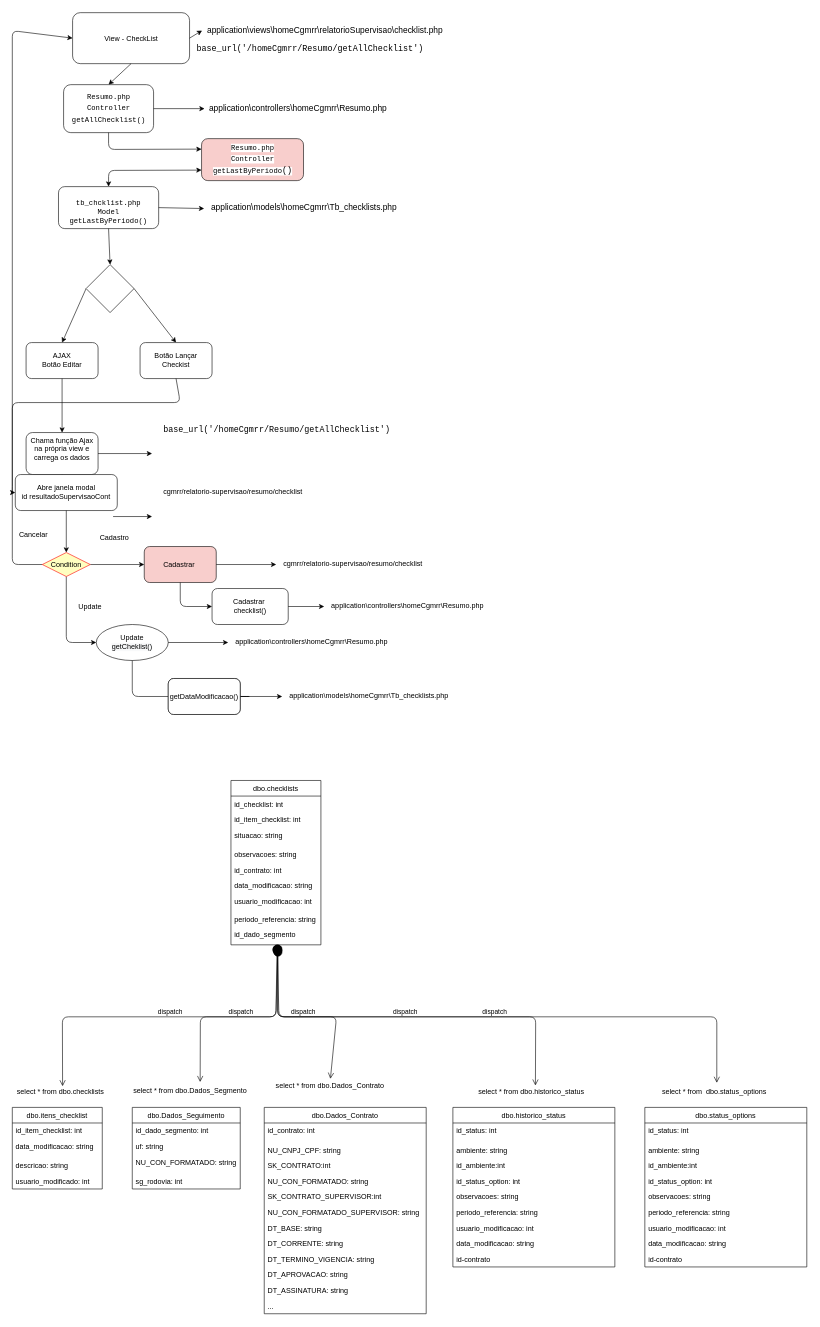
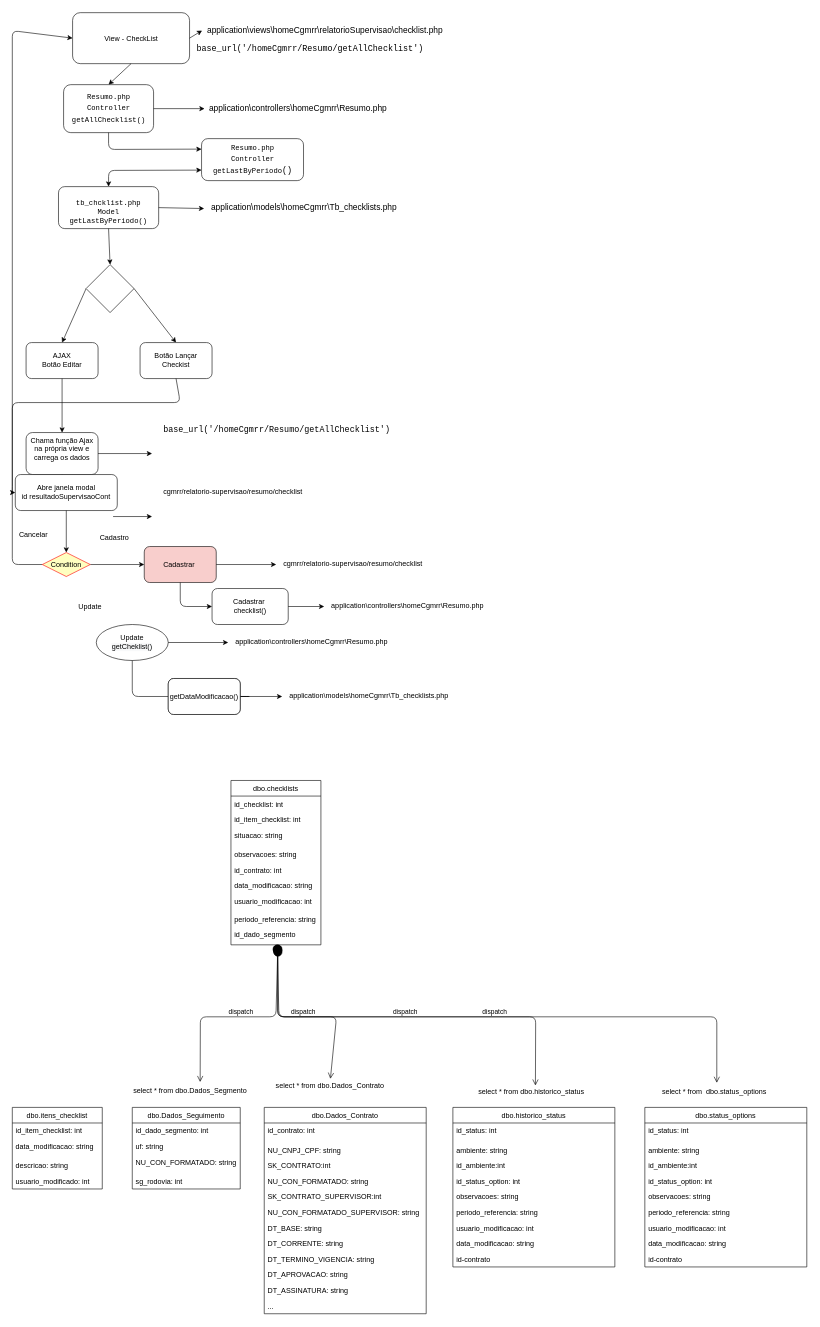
node "Resumo.php Controller getLastByPeriodo()": fillcolor #f8cecc -> #ffffff
edge "Condition" -> "Update getCheklist()": removed
edge "id_dado_segmento" -- "select * from dbo.checklists": removed, label "dispatch"
node "select * from dbo.checklists": removed
